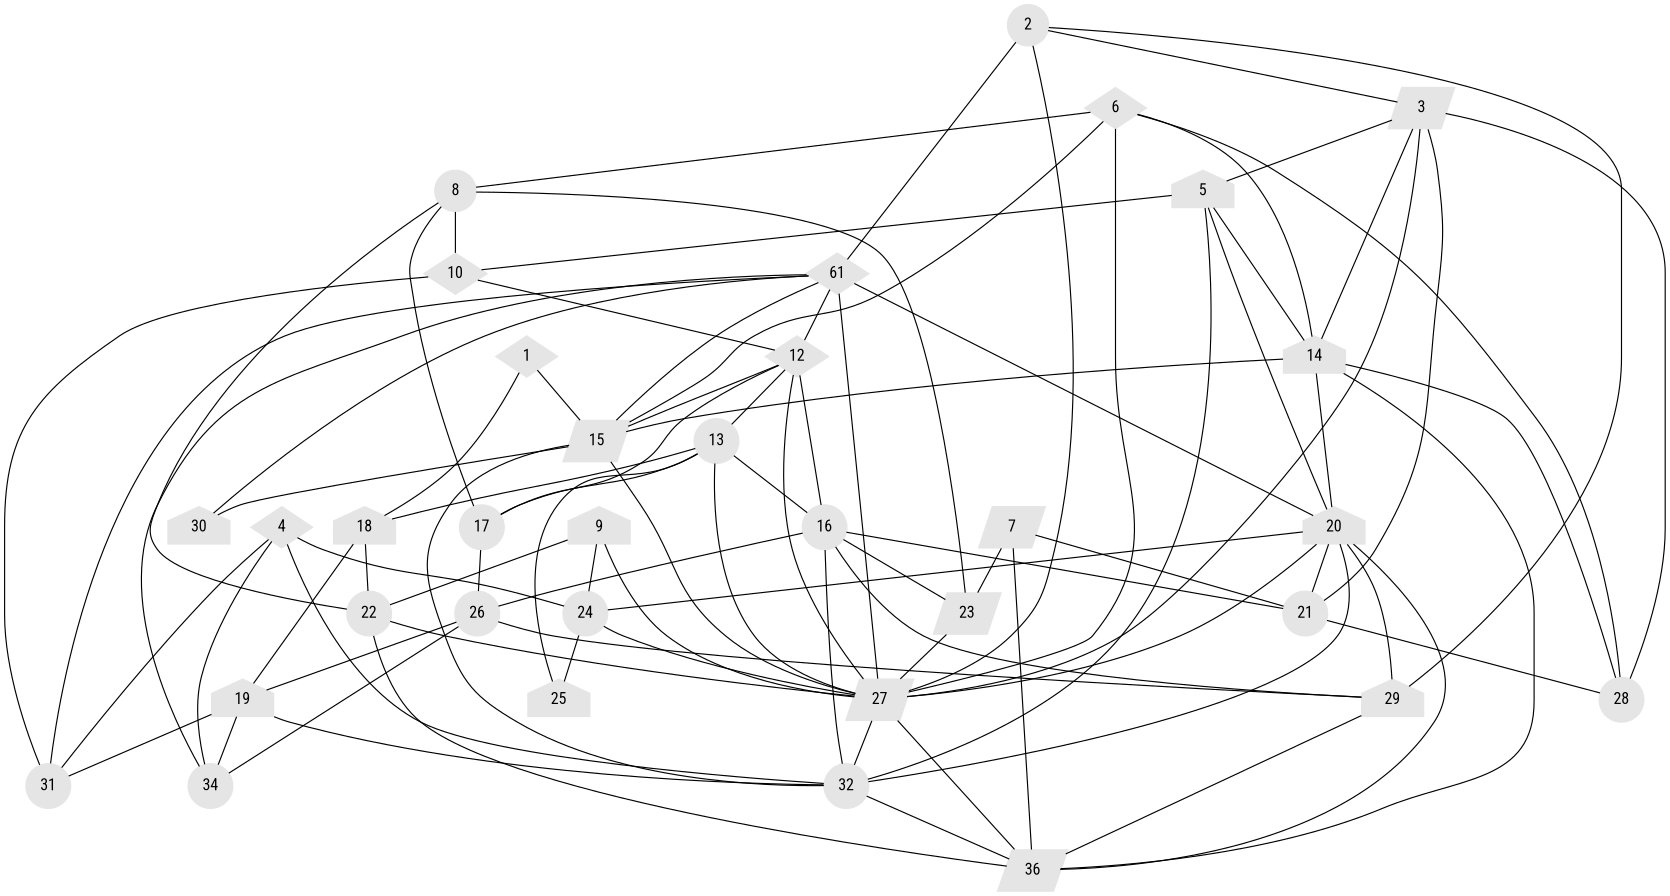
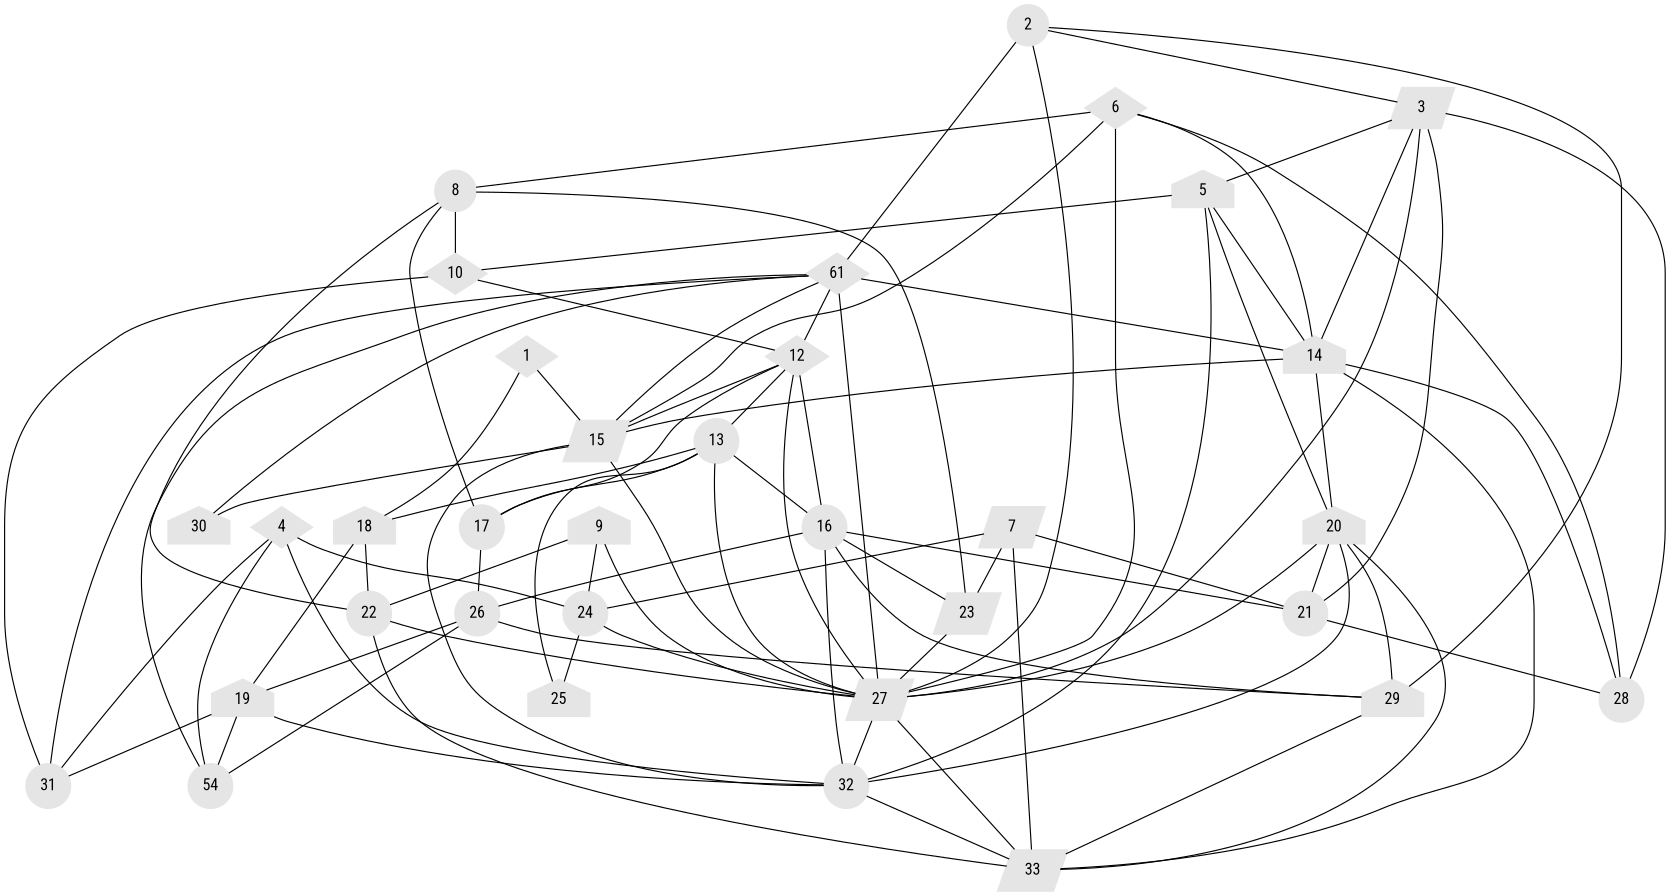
edge "61" -- "20": now "61" -- "14"
edge "20" -- "24": now "7" -- "24"
node "34": label "34" -> "54"
node "36": label "36" -> "33"
